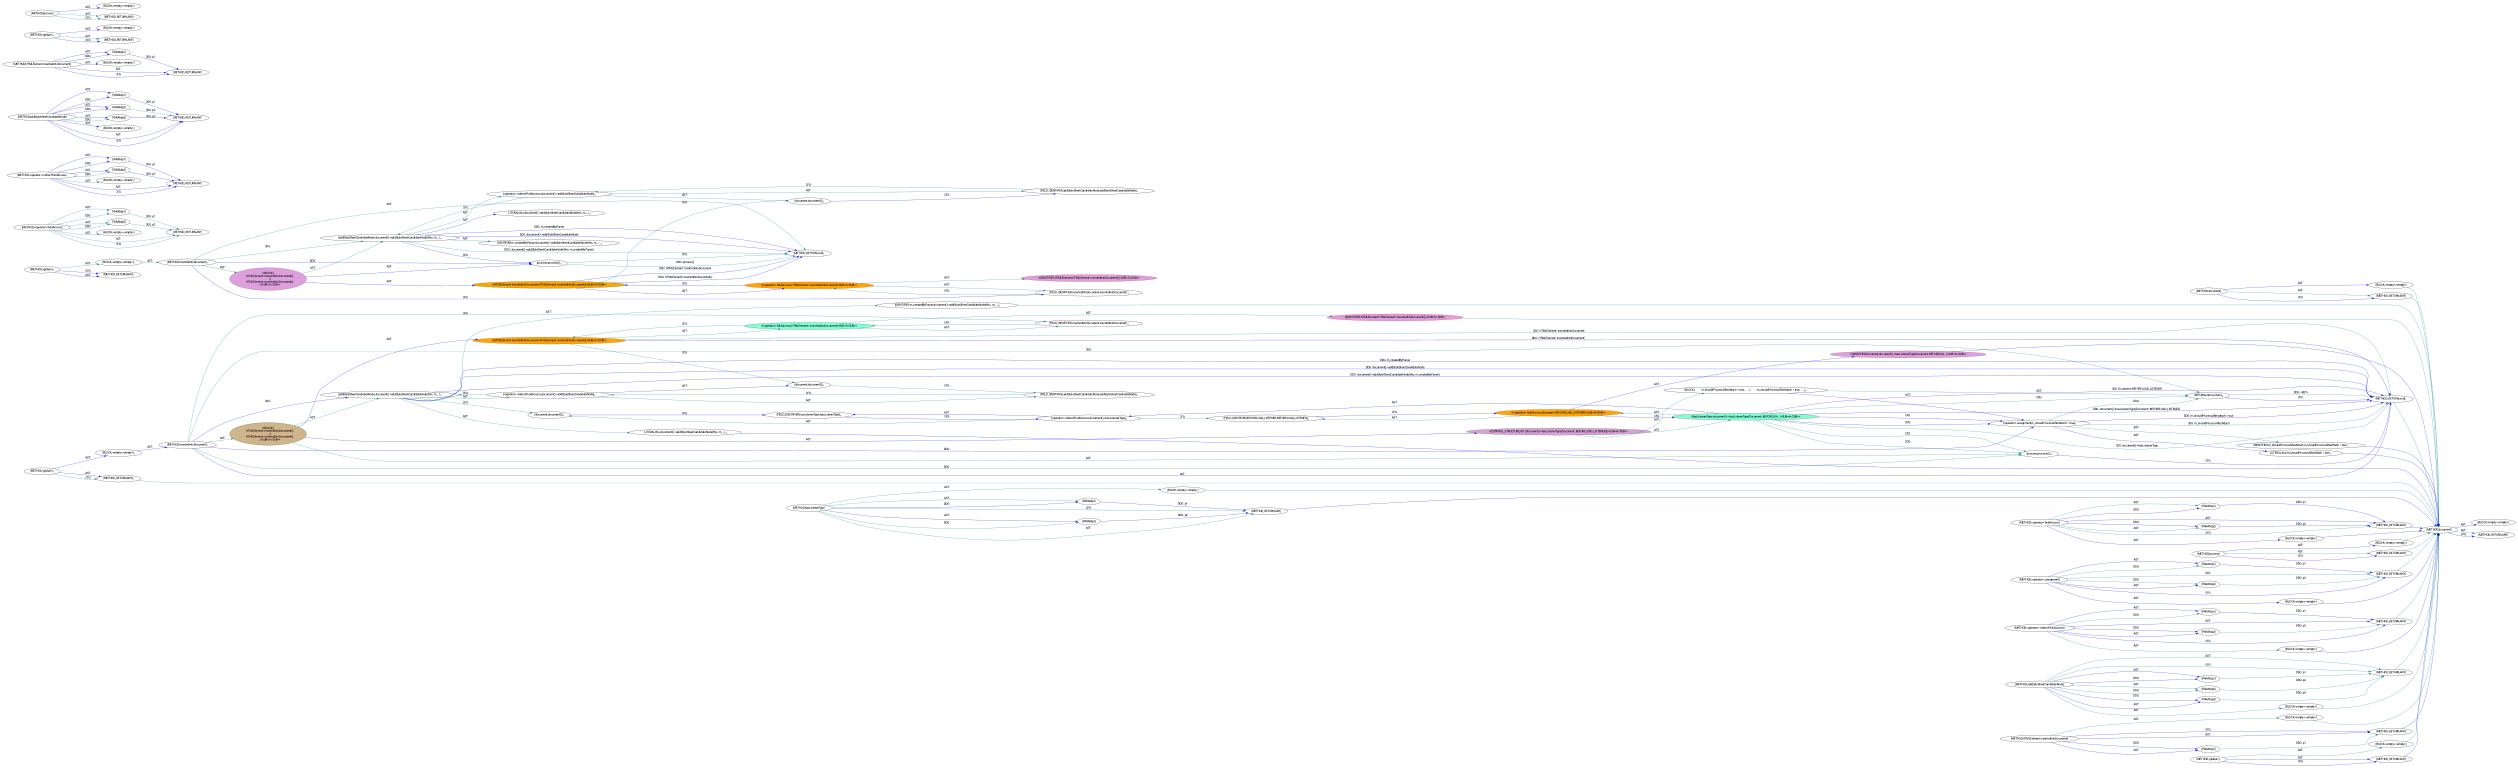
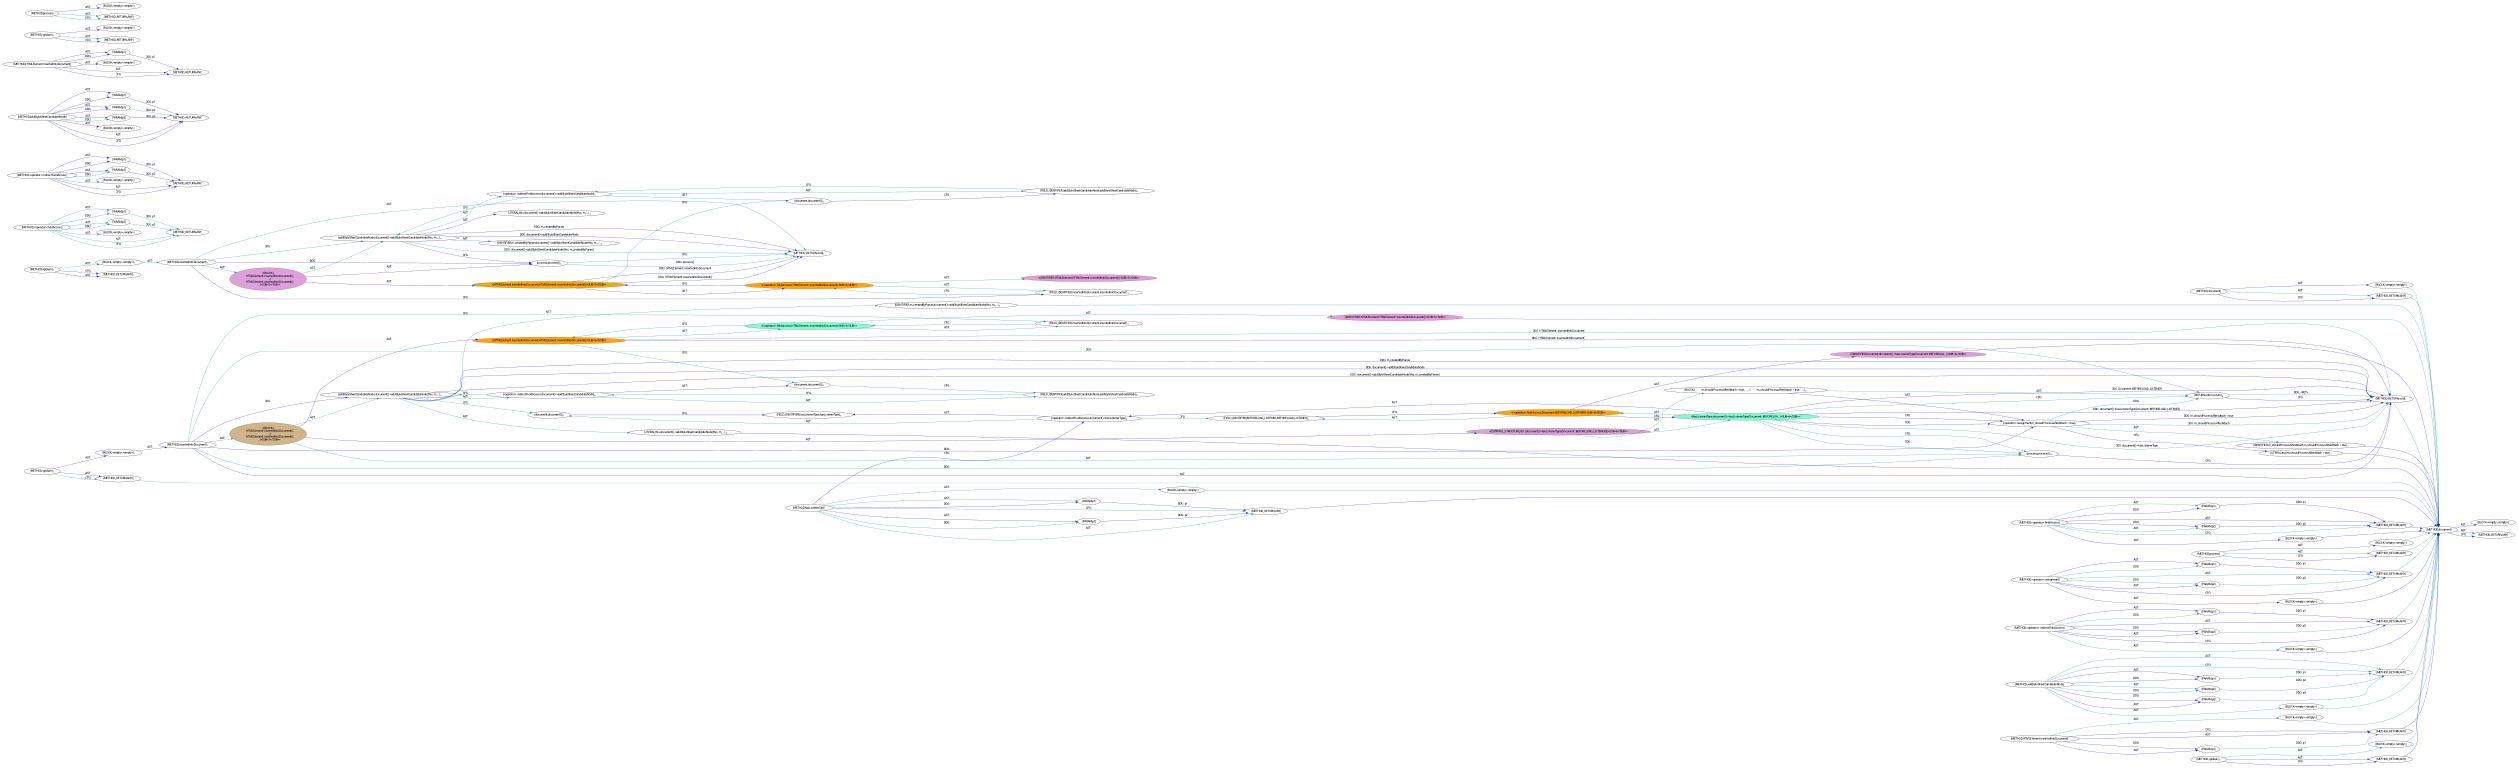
edge "(FIELD_IDENTIFIER,hasListenerType,hasListenerType)" -> "(<operator>.indirectFieldAccess,document()->hasListenerType)": now "(METHOD,hasListenerType)" -> "(<operator>.indirectFieldAccess,document()->hasListenerType)"
edge "(<operator>.assignment,m_shouldProcessAfterAttach = true)" -> "(LITERAL,true,m_shouldProcessAfterAttach = true)": label "AST: " -> "CFG: "
